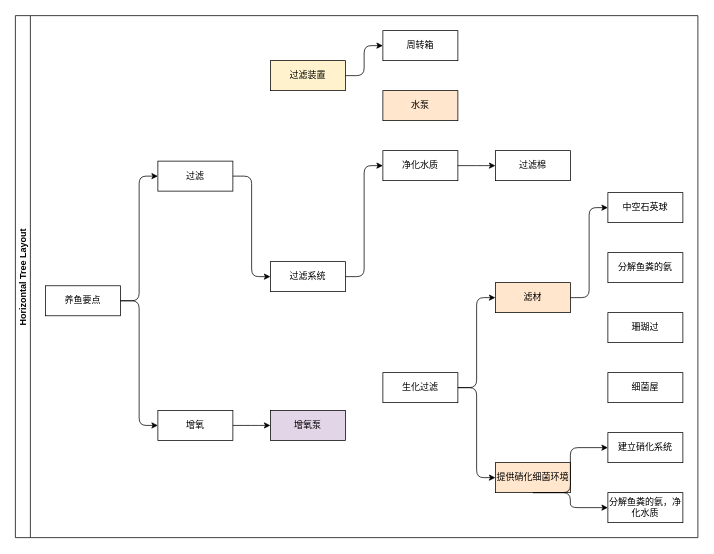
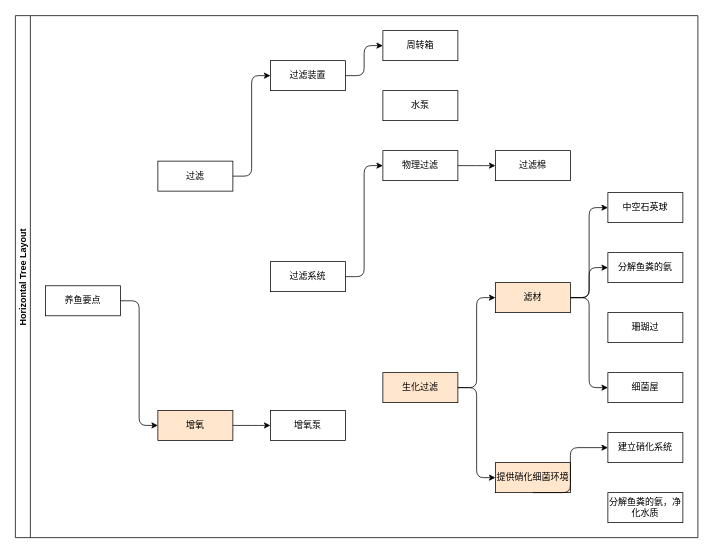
node "过滤装置": fillcolor #fff2cc -> #ffffff
node "水泵": fillcolor #ffe6cc -> #ffffff
edge "过滤" -> "过滤装置": added
node "净化水质": label "净化水质" -> "物理过滤"
edge "养鱼要点" -> "过滤": removed
edge "过滤" -> "过滤系统": removed
edge "滤材" -> "分解鱼粪的氨": added
node "生化过滤": fillcolor #ffffff -> #ffe6cc
edge "滤材" -> "细菌屋": added
node "增氧": fillcolor #ffffff -> #ffe6cc
node "增氧泵": fillcolor #e1d5e7 -> #ffffff
edge "提供硝化细菌环境" -> "分解鱼粪的氨，净化水质": removed
